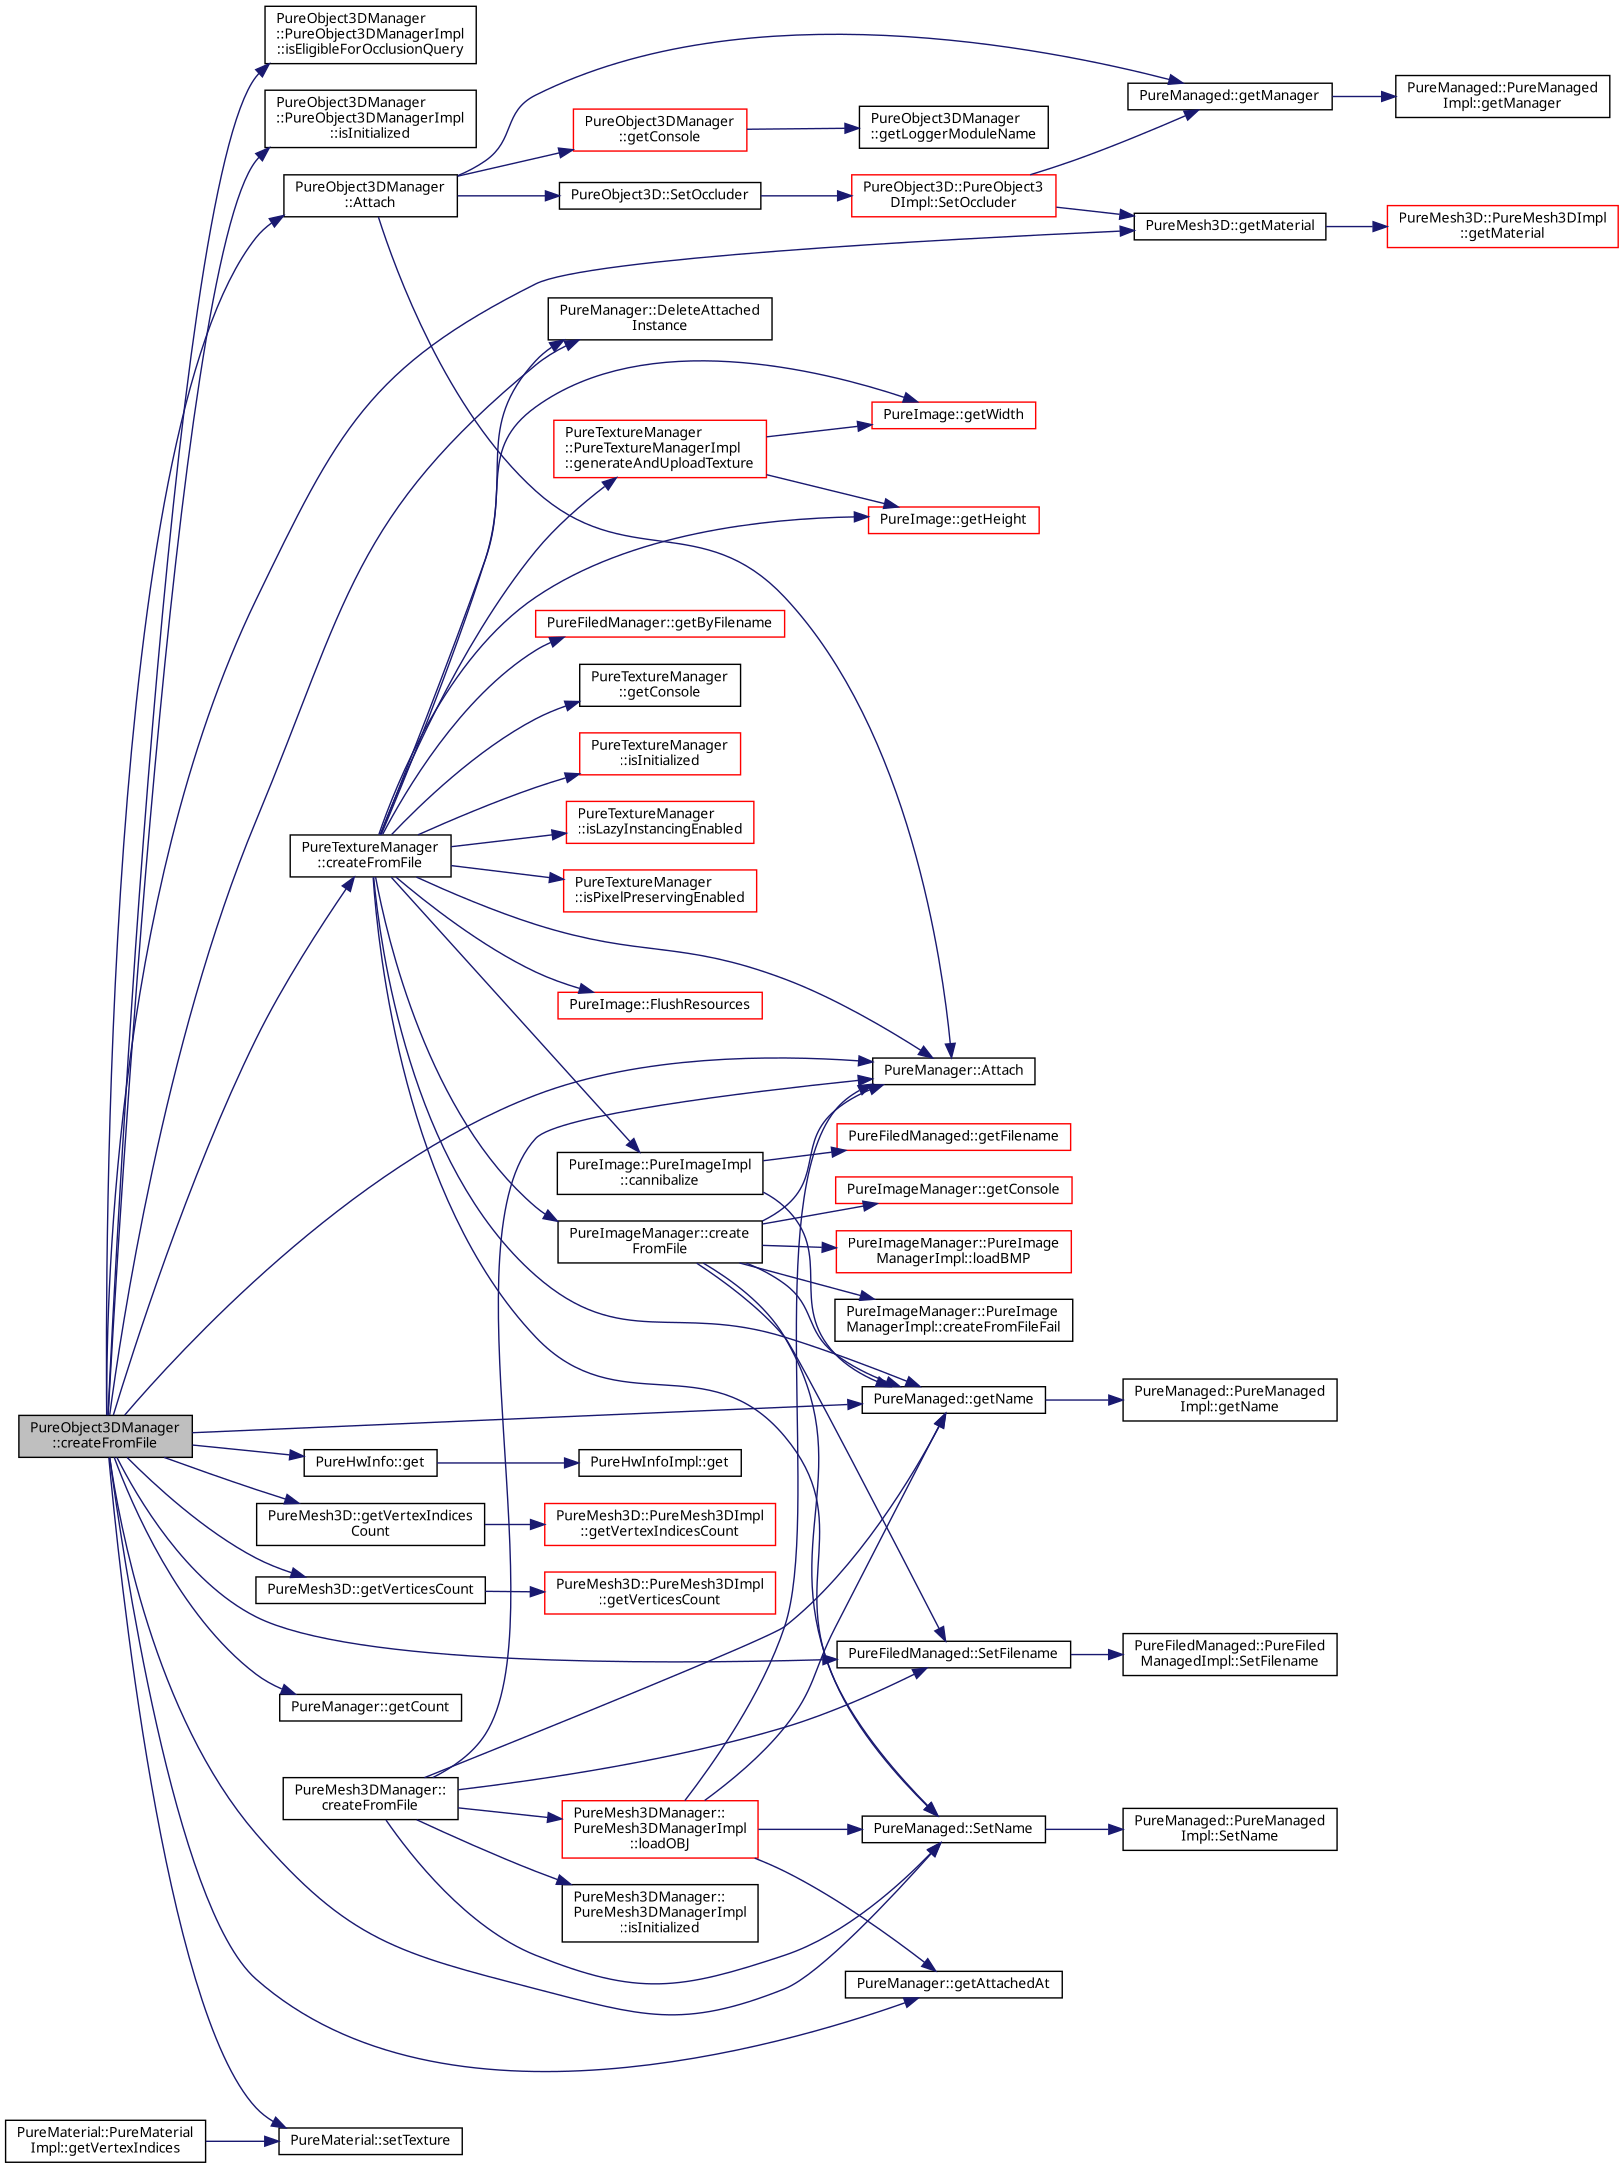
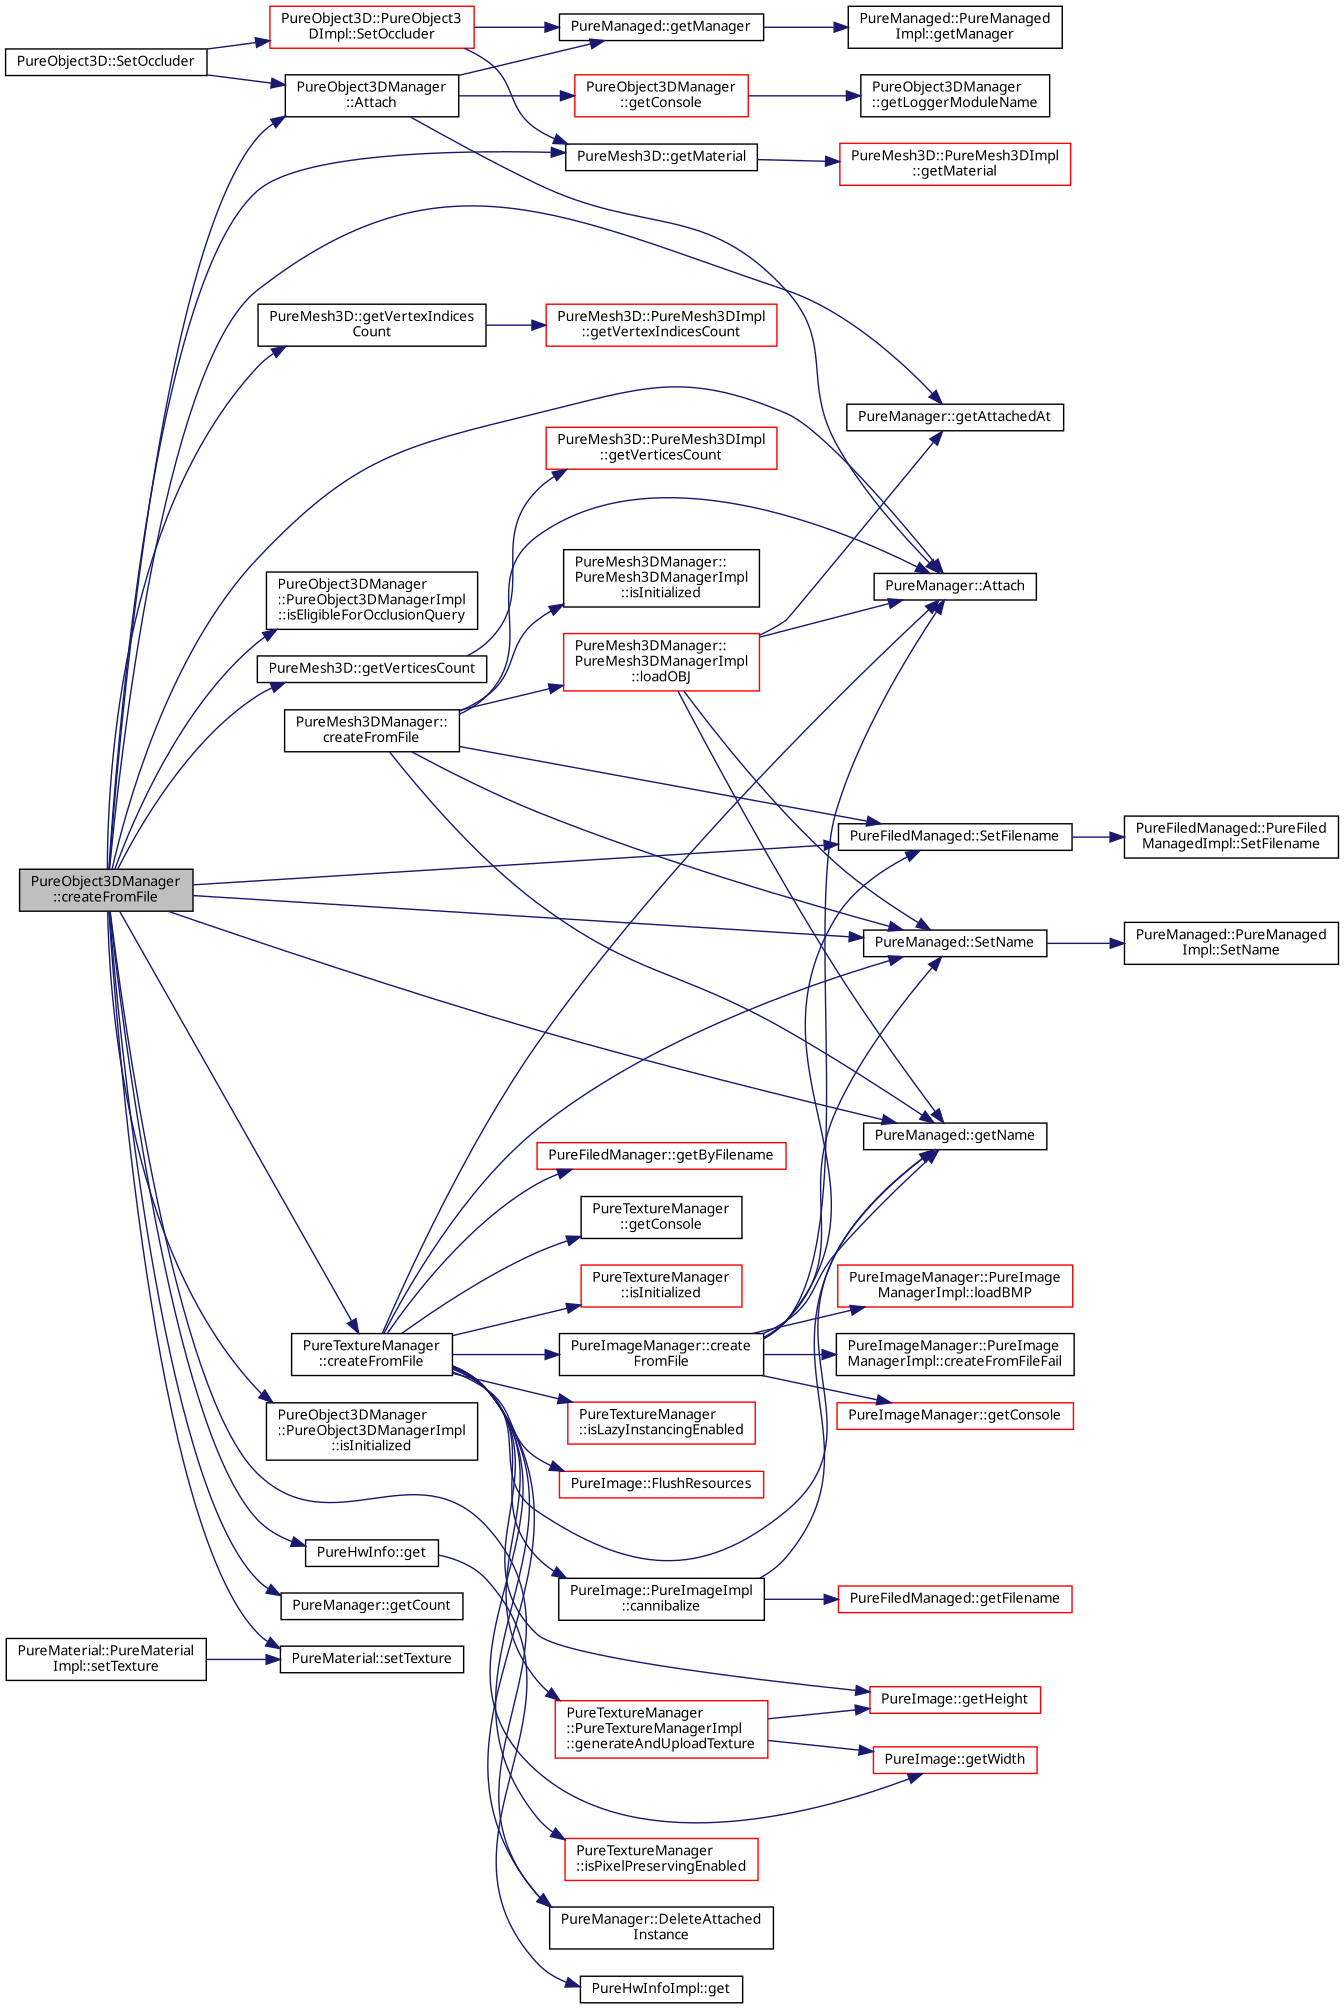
edge "PureObject3DManager ::Attach" -> "PureObject3D::SetOccluder": reversed
node "PureManaged::PureManaged Impl::getName": removed
node "PureMaterial::PureMaterial Impl::getVertexIndices": label "PureMaterial::PureMaterial Impl::getVertexIndices" -> "PureMaterial::PureMaterial Impl::setTexture"
